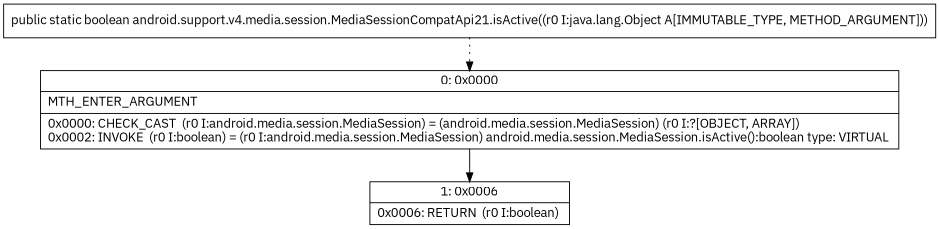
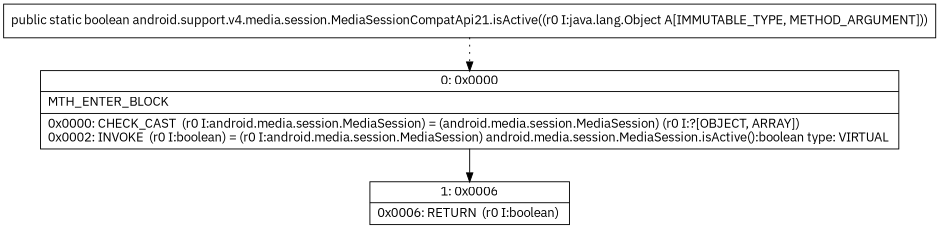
node "0: 0x0000": text "MTH_ENTER_ARGUMENT" -> "MTH_ENTER_BLOCK"
